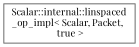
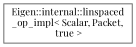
node "Scalar::internal::linspaced _op_impl< Scalar, Packet, true >": label "Scalar::internal::linspaced _op_impl< Scalar, Packet, true >" -> "Eigen::internal::linspaced _op_impl< Scalar, Packet, true >"
